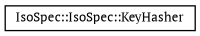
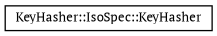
node "IsoSpec::IsoSpec::KeyHasher": label "IsoSpec::IsoSpec::KeyHasher" -> "KeyHasher::IsoSpec::KeyHasher"
